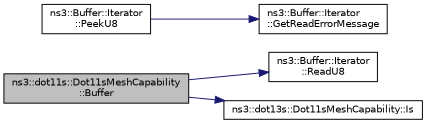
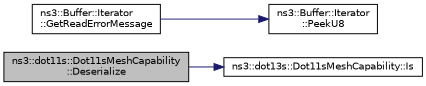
edge "ns3::Buffer::Iterator ::PeekU8" -> "ns3::Buffer::Iterator ::GetReadErrorMessage": reversed
node "ns3::Buffer::Iterator ::ReadU8": removed
node "ns3::dot11s::Dot11sMeshCapability ::Buffer": label "ns3::dot11s::Dot11sMeshCapability ::Buffer" -> "ns3::dot11s::Dot11sMeshCapability ::Deserialize"
